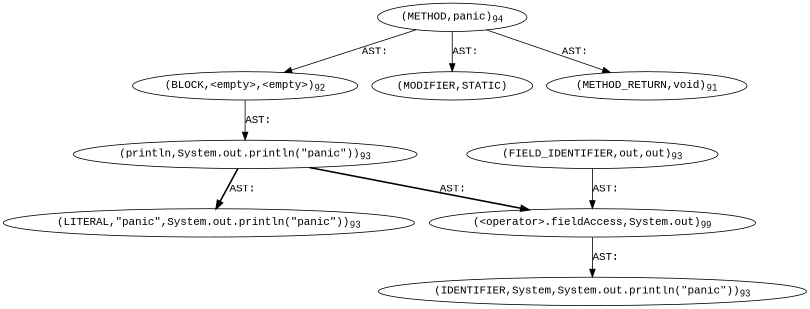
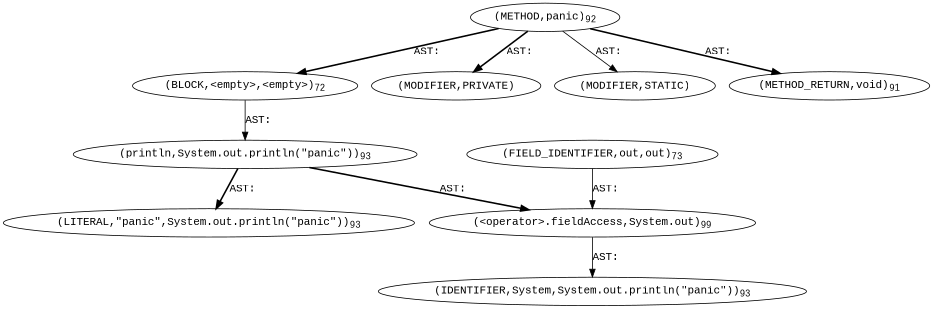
node "(METHOD,panic)": text "94" -> "92"
edge "(METHOD,panic)" -> "(BLOCK,<empty>,<empty>)": style solid -> bold
edge "(METHOD,panic)" -> "(METHOD_RETURN,void)": style solid -> bold
node "(BLOCK,<empty>,<empty>)": text "92" -> "72"
node "(MODIFIER,PRIVATE)": added
node "(FIELD_IDENTIFIER,out,out)": text "93" -> "73"
